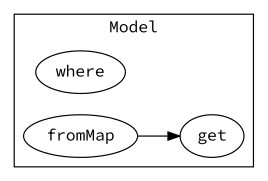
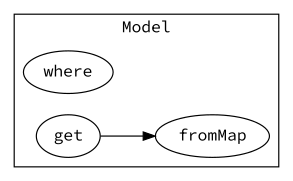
edge "fromMap" -> "get": reversed
